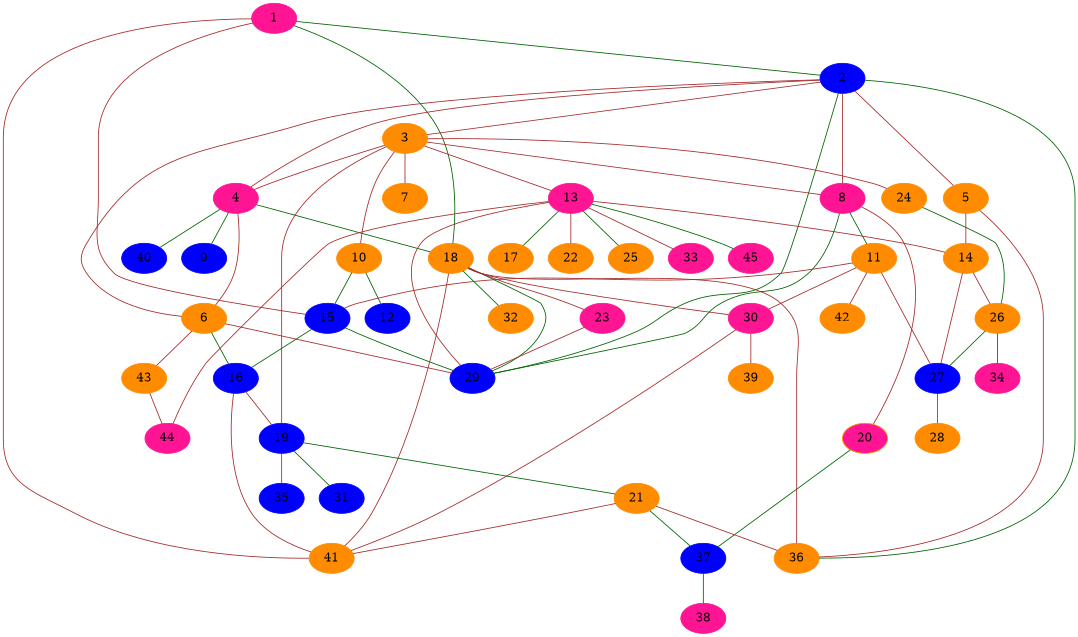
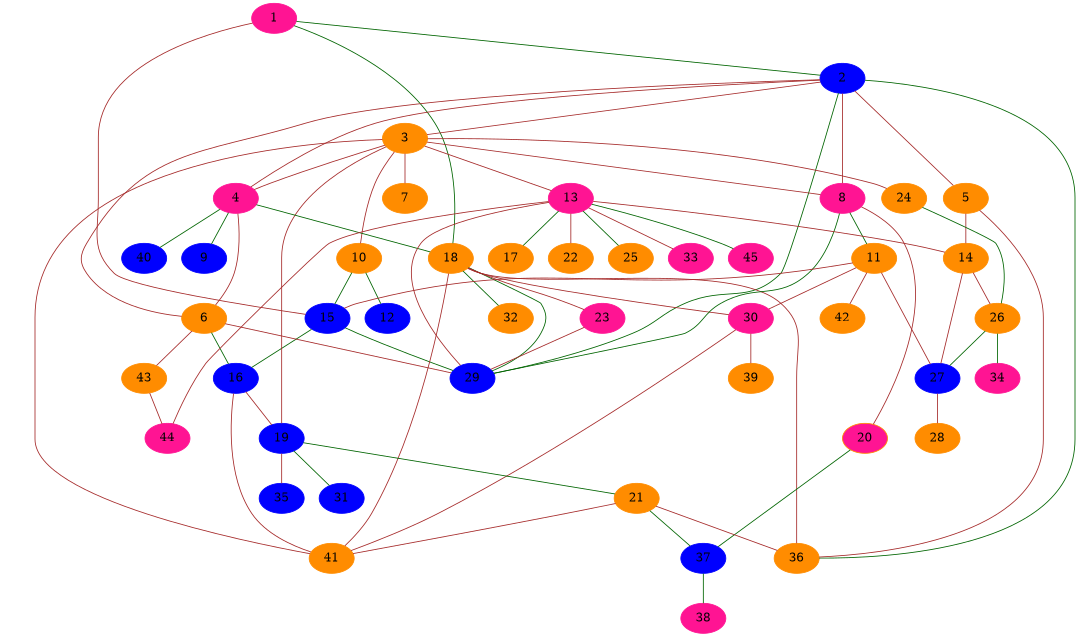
edge "1" -- "41": now "3" -- "41"
